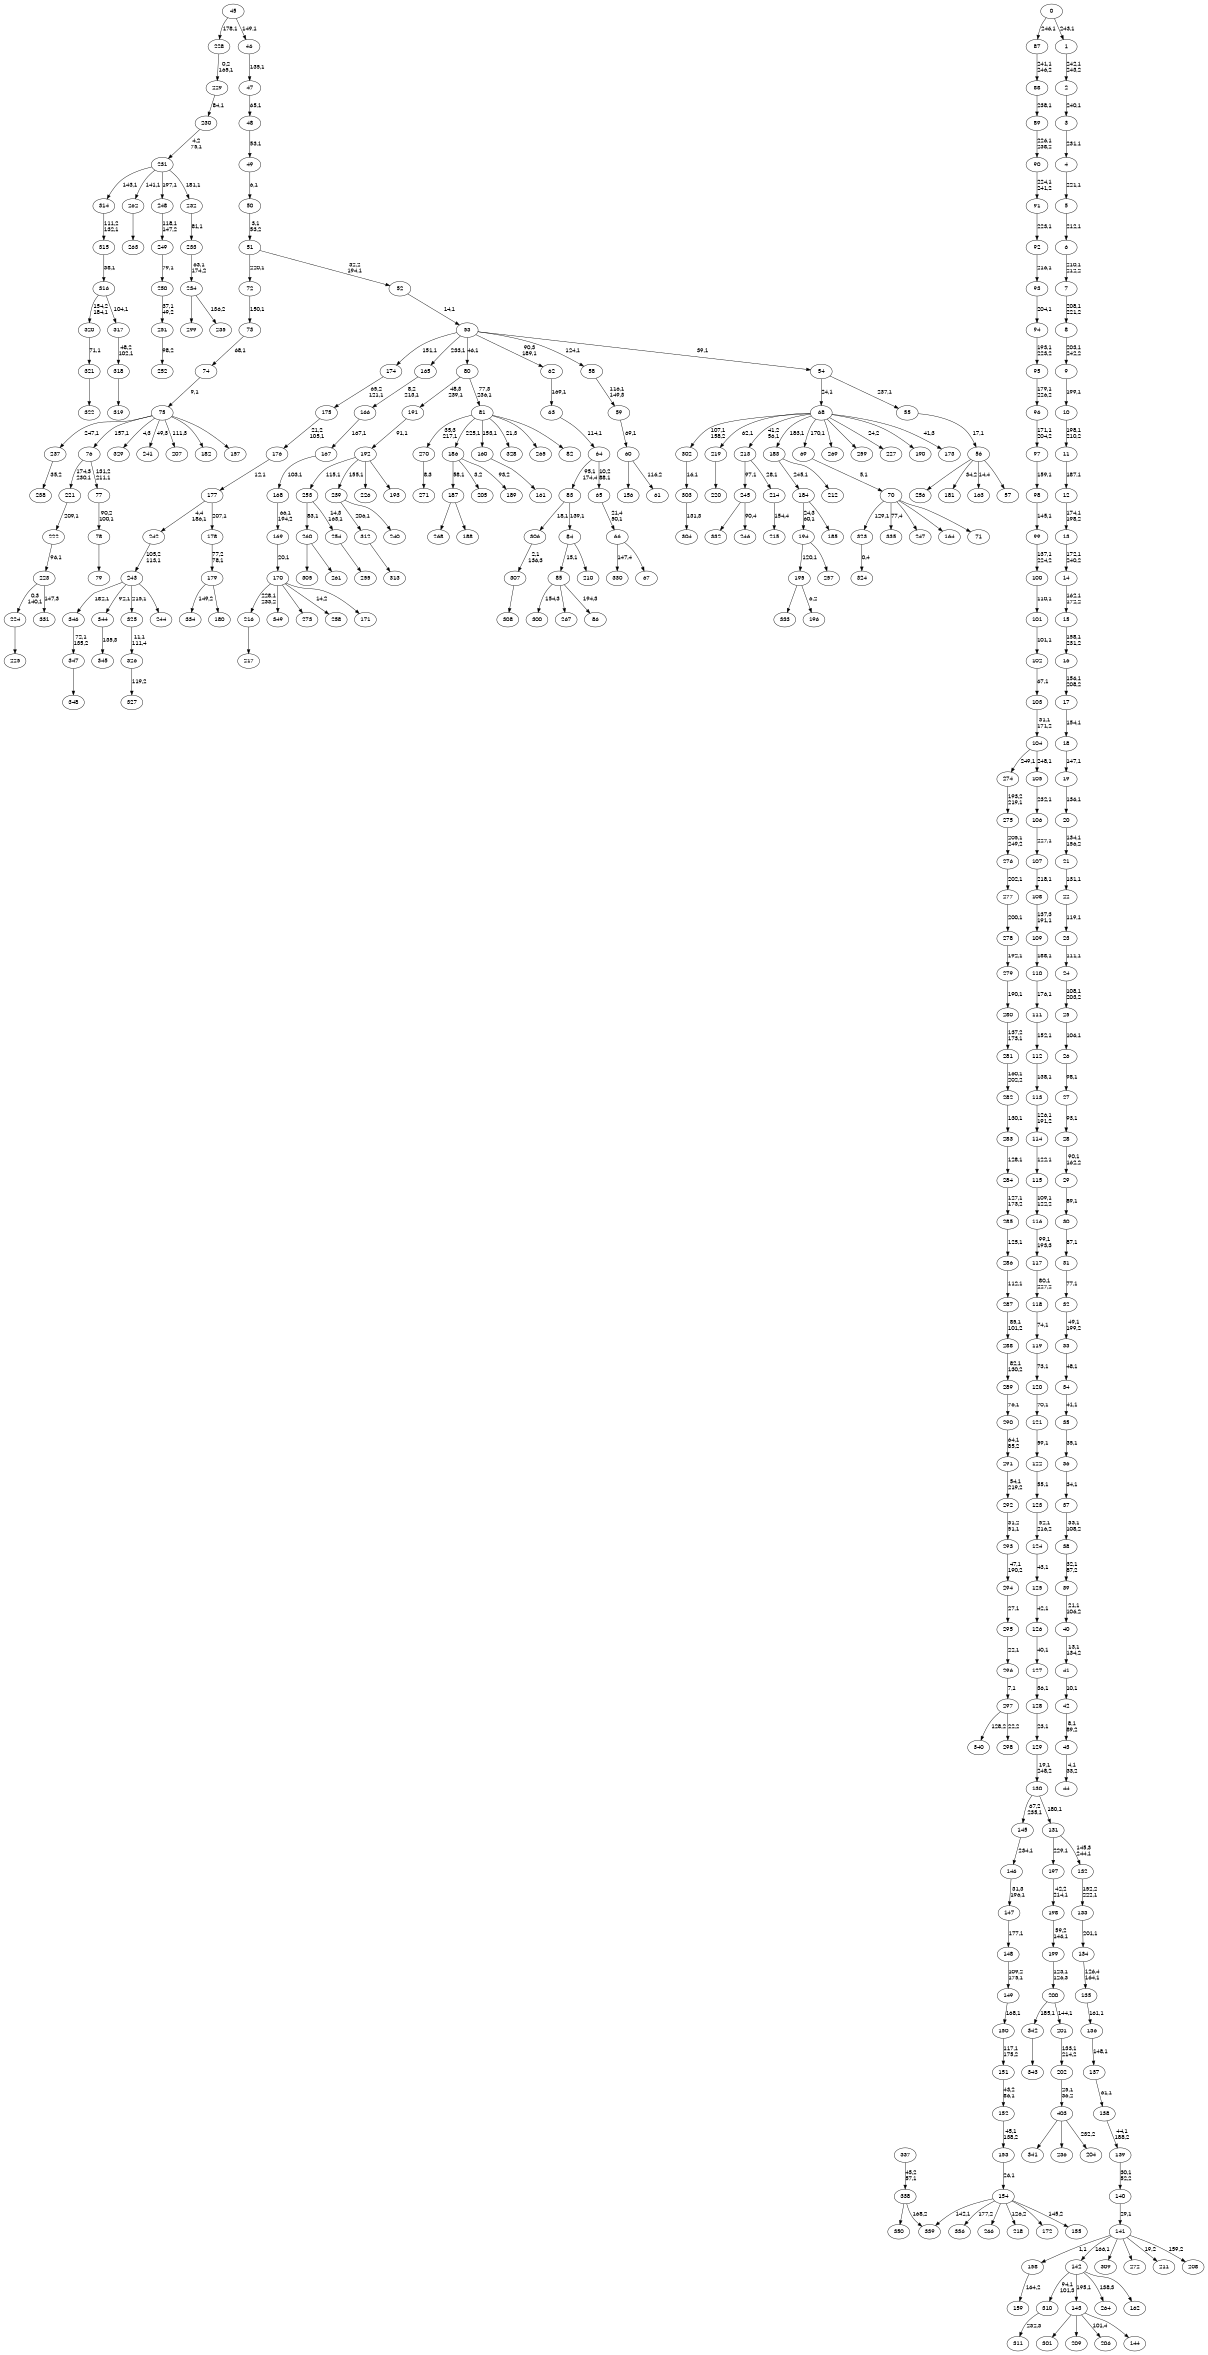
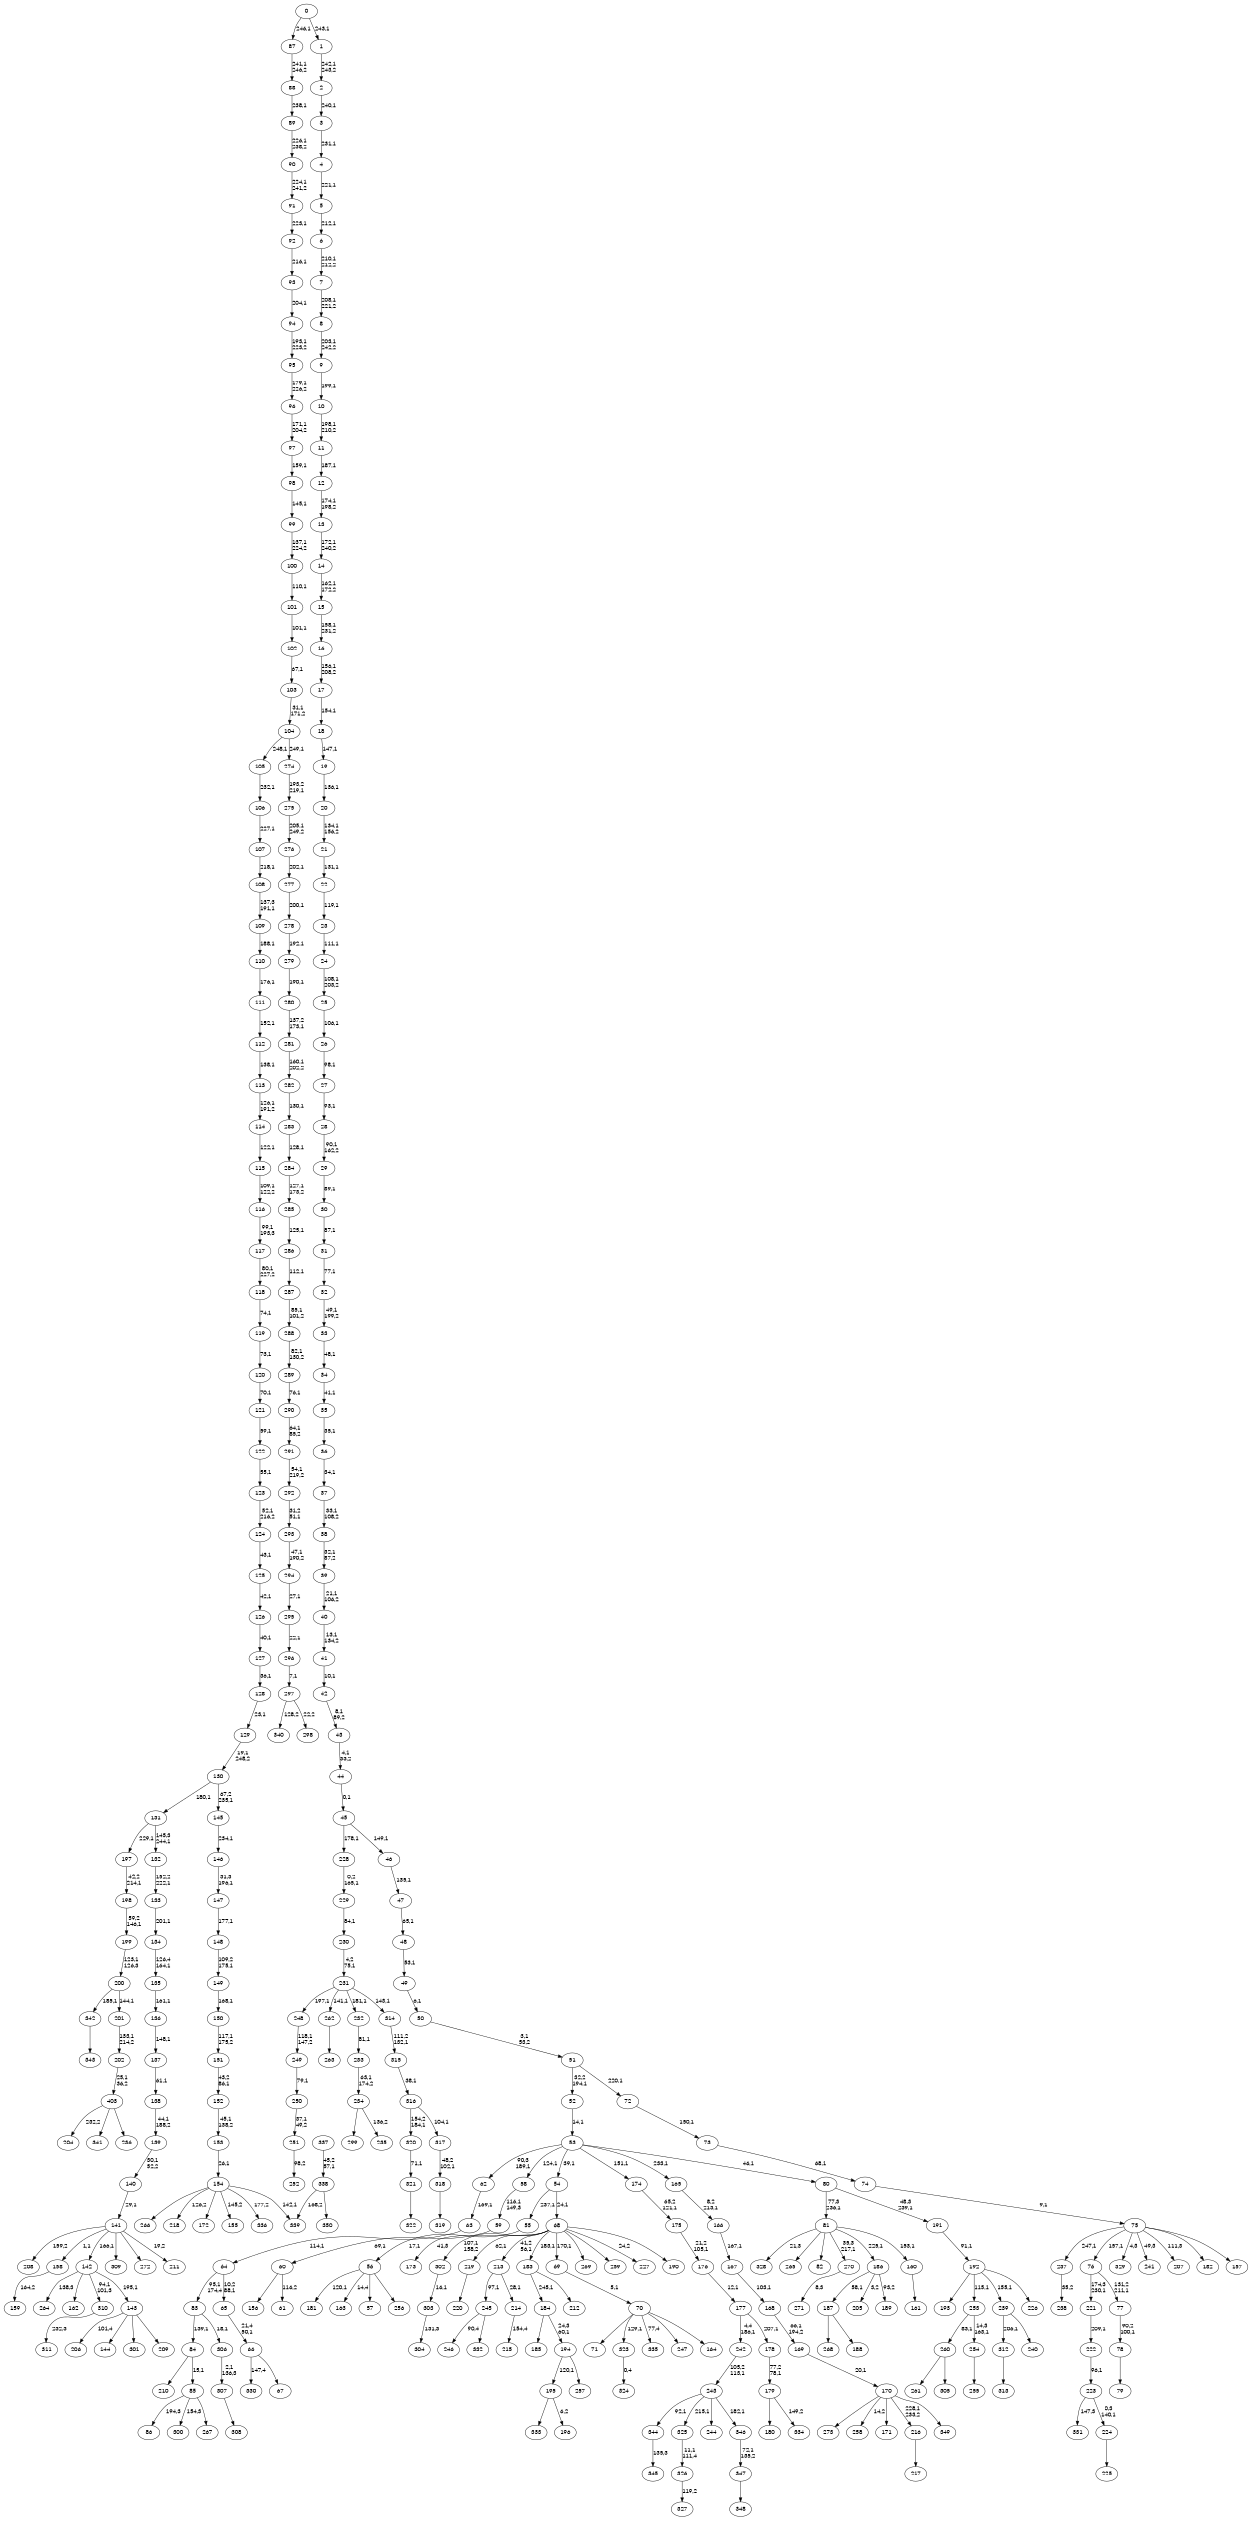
edge "56" -> "181": label "34,2" -> "120,1"
edge "44" -> "45": added, label "0,1"
